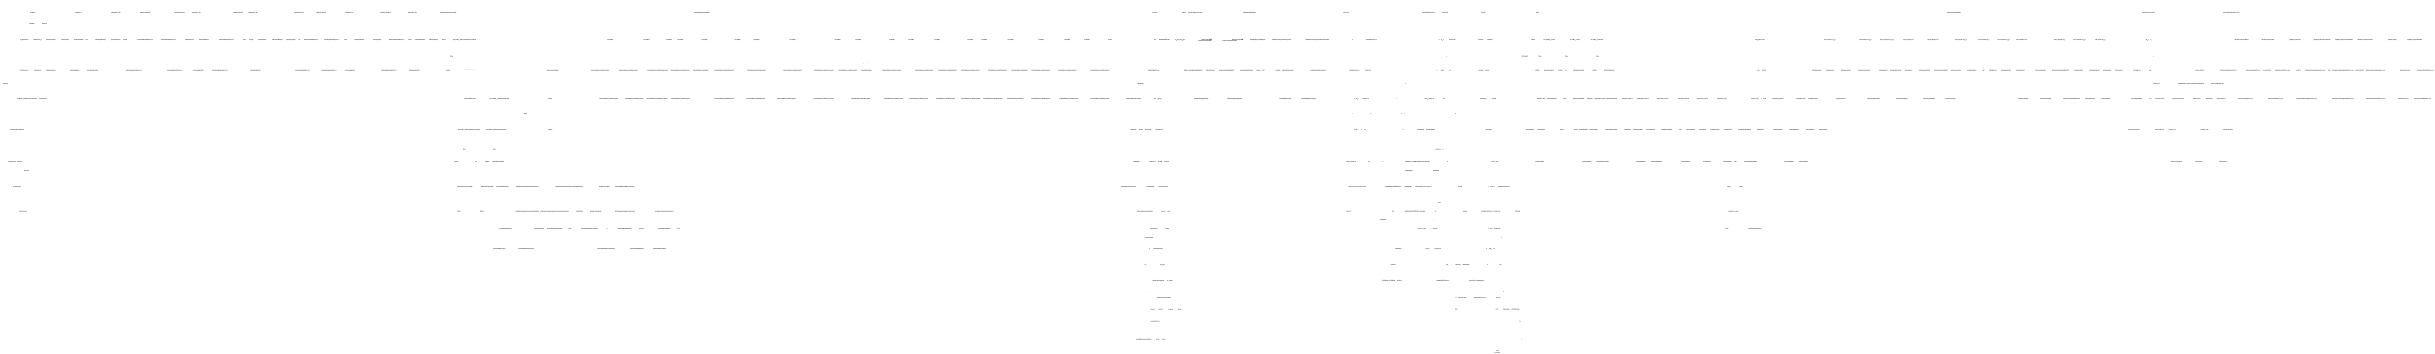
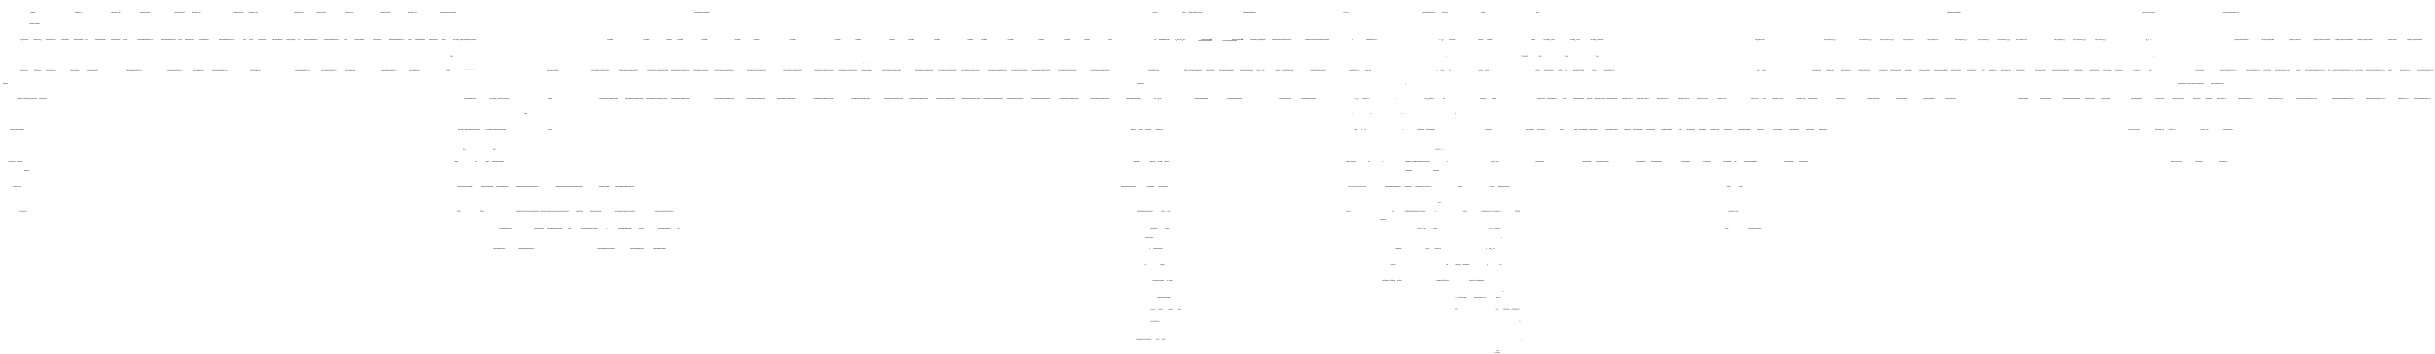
edge "Humanizer.Tests.AmbientCulture" -> "Exit Humanizer.Tests.AmbientCulture.AmbientCulture(string)": now "Humanizer.Tests.AmbientCulture" -> "Thread.CurrentThread.CurrentUICulture = _culture"
node "Entry double.Kilobytes()": added
node "Entry string.Truncate(int)": added
node "2: return null;": removed
